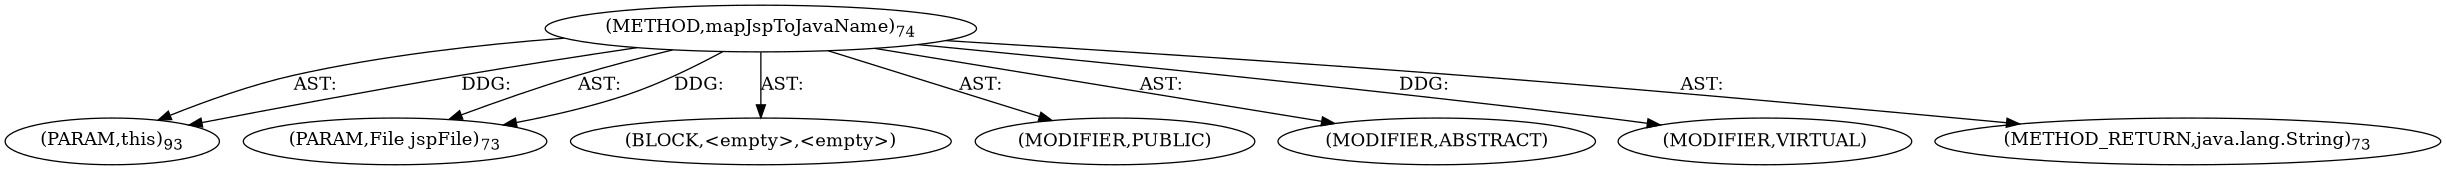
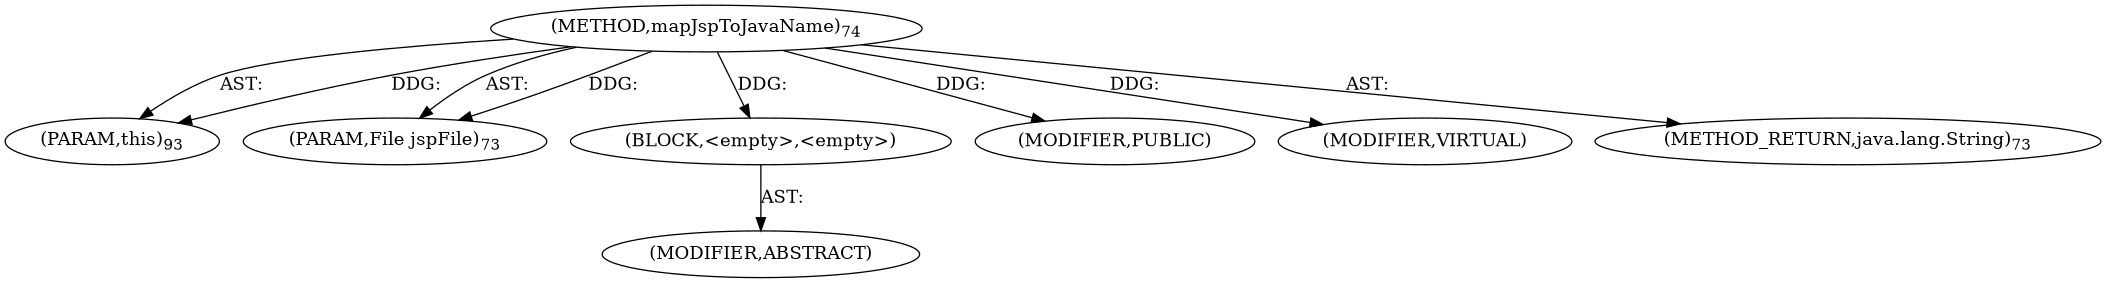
edge "(METHOD,mapJspToJavaName)" -> "(BLOCK,<empty>,<empty>)": label "AST: " -> "DDG: "
edge "(METHOD,mapJspToJavaName)" -> "(MODIFIER,PUBLIC)": label "AST: " -> "DDG: "
edge "(METHOD,mapJspToJavaName)" -> "(MODIFIER,ABSTRACT)": now "(BLOCK,<empty>,<empty>)" -> "(MODIFIER,ABSTRACT)"
